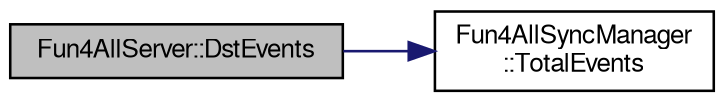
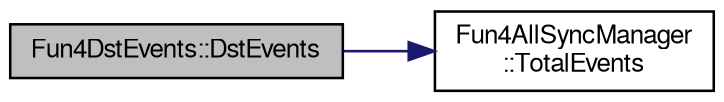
node "Fun4AllServer::DstEvents": label "Fun4AllServer::DstEvents" -> "Fun4DstEvents::DstEvents"
